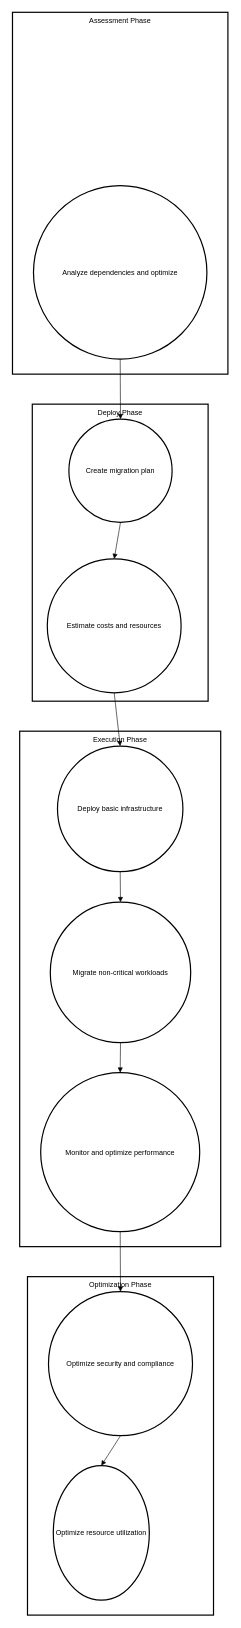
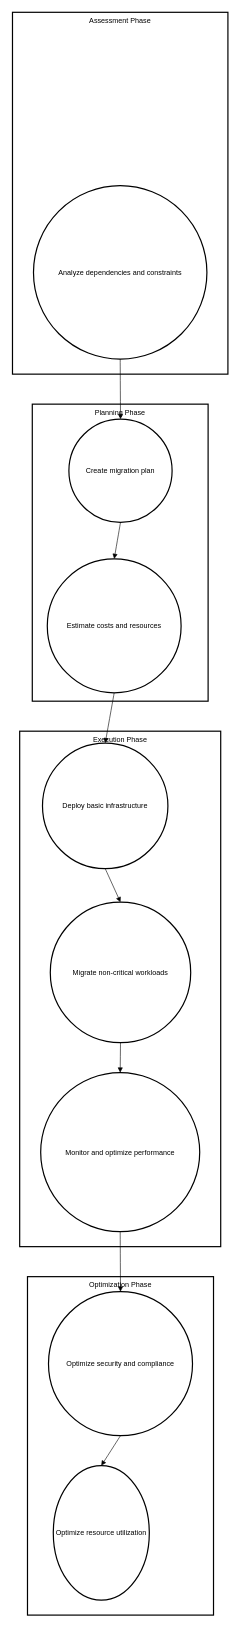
node "Analyze dependencies and optimize": label "Analyze dependencies and optimize" -> "Analyze dependencies and constraints"
node "Deploy Phase": label "Deploy Phase" -> "Planning Phase"
node "Deploy basic infrastructure": moved (120, 809) -> (105, 806)
